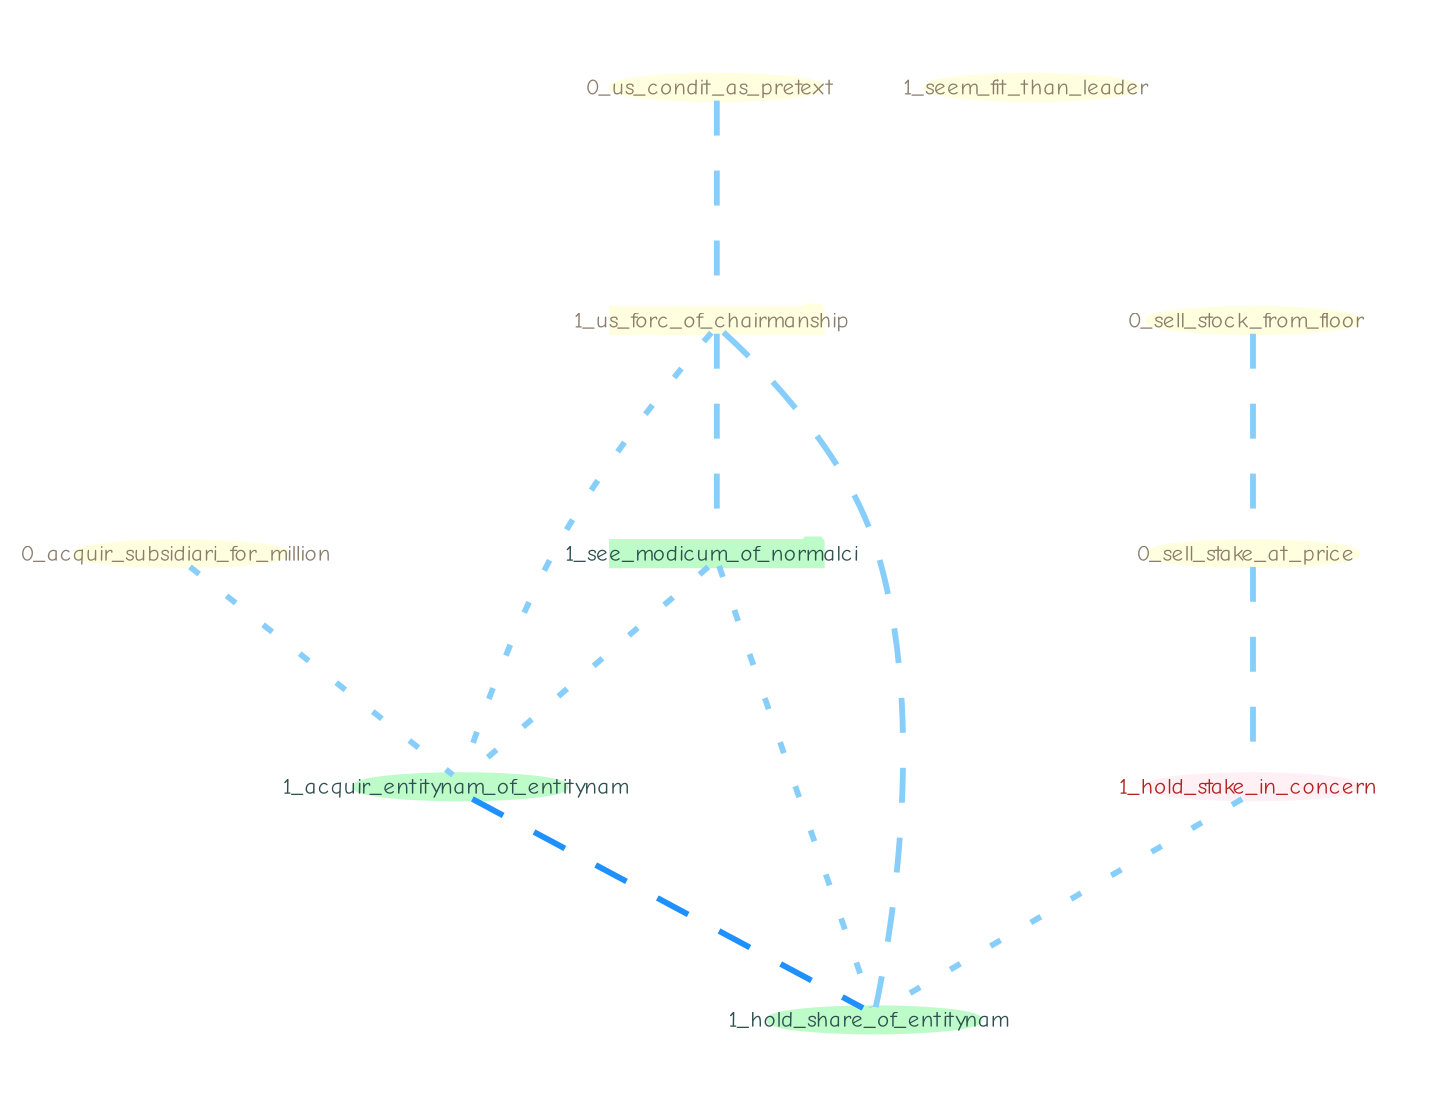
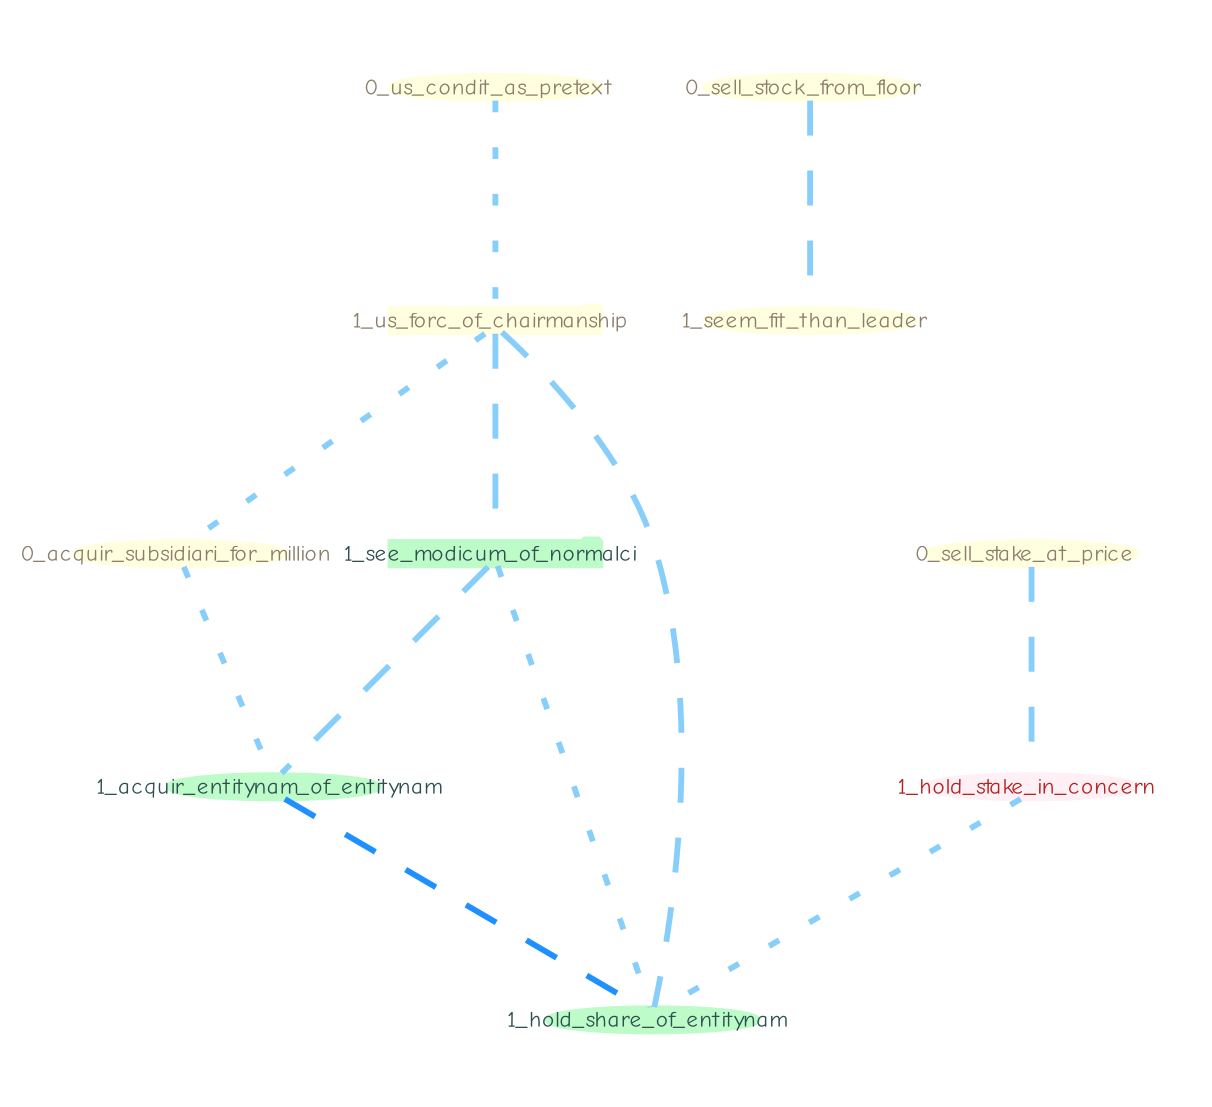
edge "0_us_condit_as_pretext" -- "1_us_forc_of_chairmanship": style dashed -> dotted
edge "0_sell_stock_from_floor" -- "0_sell_stake_at_price": now "0_sell_stock_from_floor" -- "1_seem_fit_than_leader"
edge "1_us_forc_of_chairmanship" -- "1_acquir_entitynam_of_entitynam": now "1_us_forc_of_chairmanship" -- "0_acquir_subsidiari_for_million"
edge "1_see_modicum_of_normalci" -- "1_acquir_entitynam_of_entitynam": style dotted -> dashed
